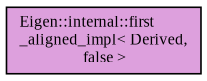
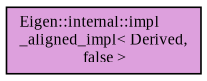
node "Eigen::internal::first _aligned_impl< Derived, false >": label "Eigen::internal::first _aligned_impl< Derived, false >" -> "Eigen::internal::impl _aligned_impl< Derived, false >"
